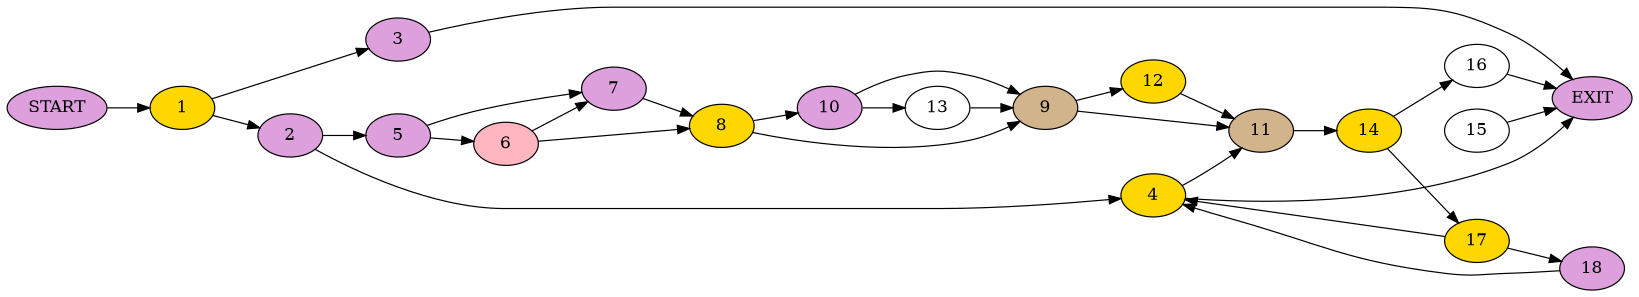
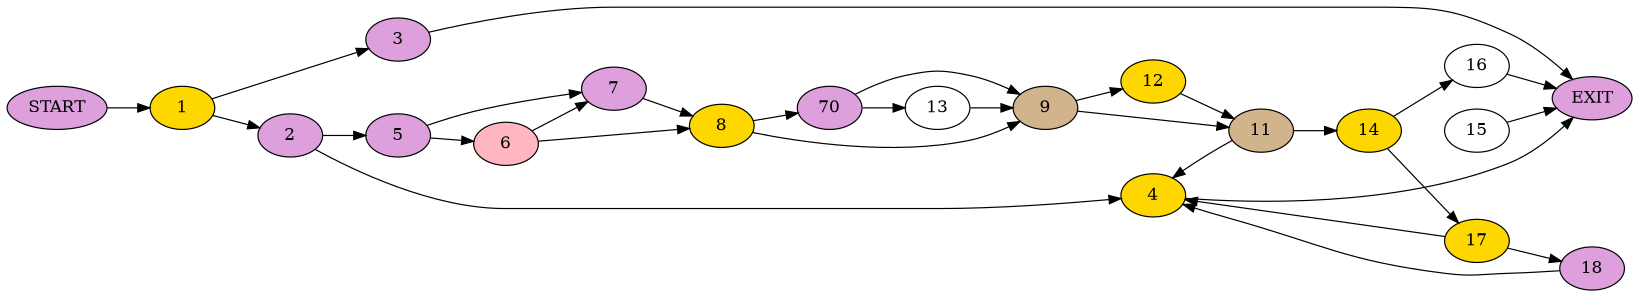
node "10": label "10" -> "70"
edge "4" -> "11": reversed
